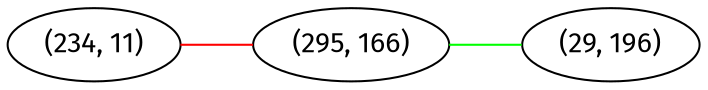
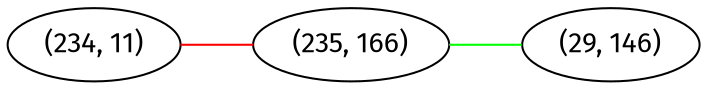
node "(295, 166)": label "(295, 166)" -> "(235, 166)"
node "(29, 196)": label "(29, 196)" -> "(29, 146)"
